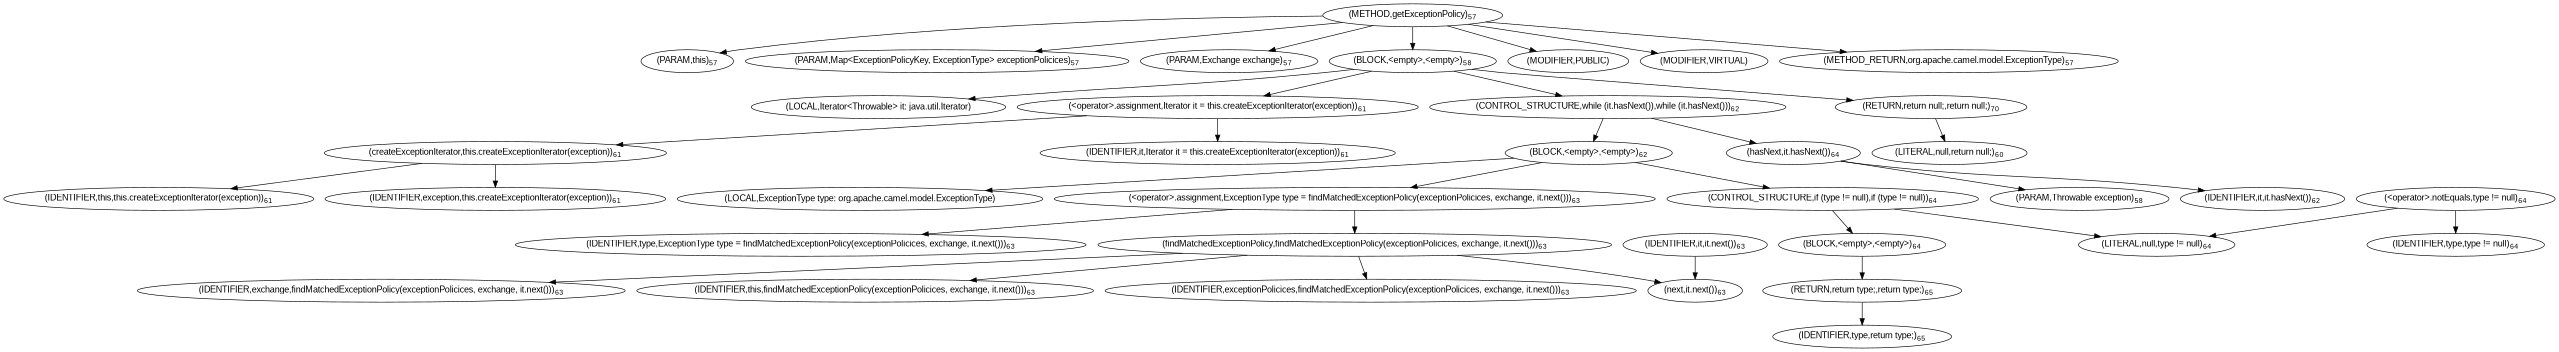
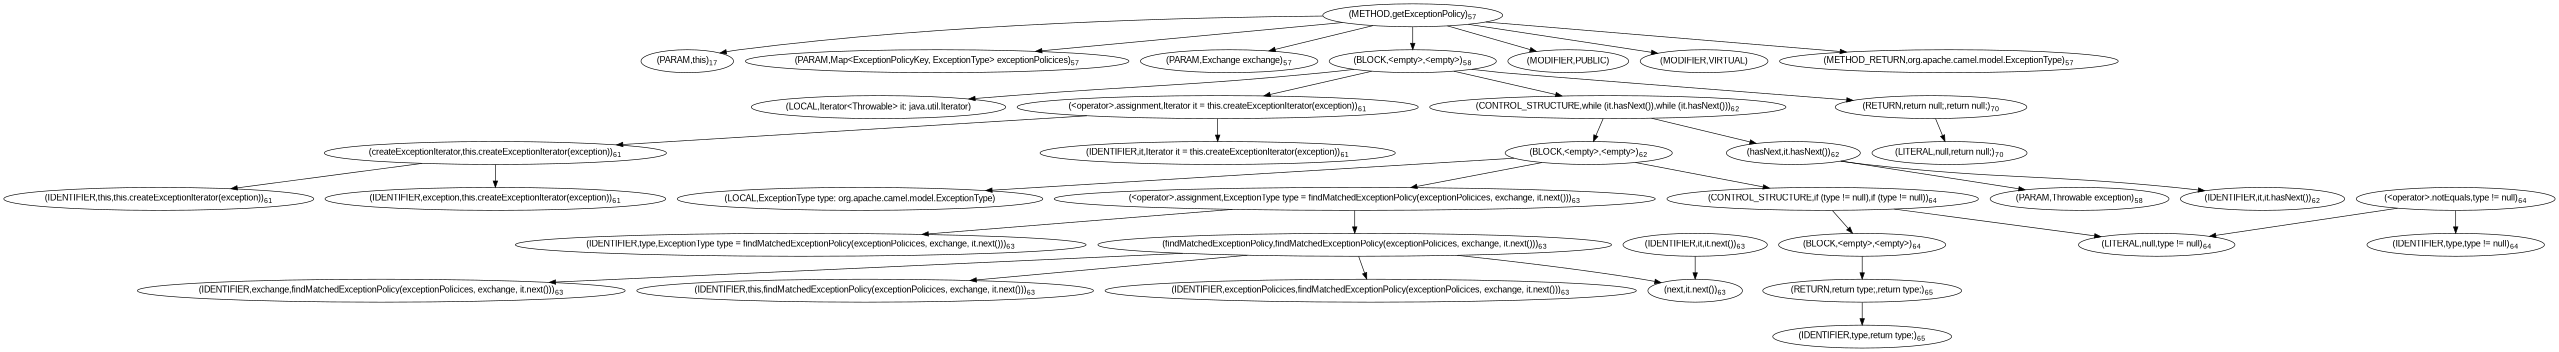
node "(PARAM,this)": text "57" -> "17"
node "(hasNext,it.hasNext())": text "64" -> "62"
node "(LITERAL,null,return null;)": text "60" -> "70"
